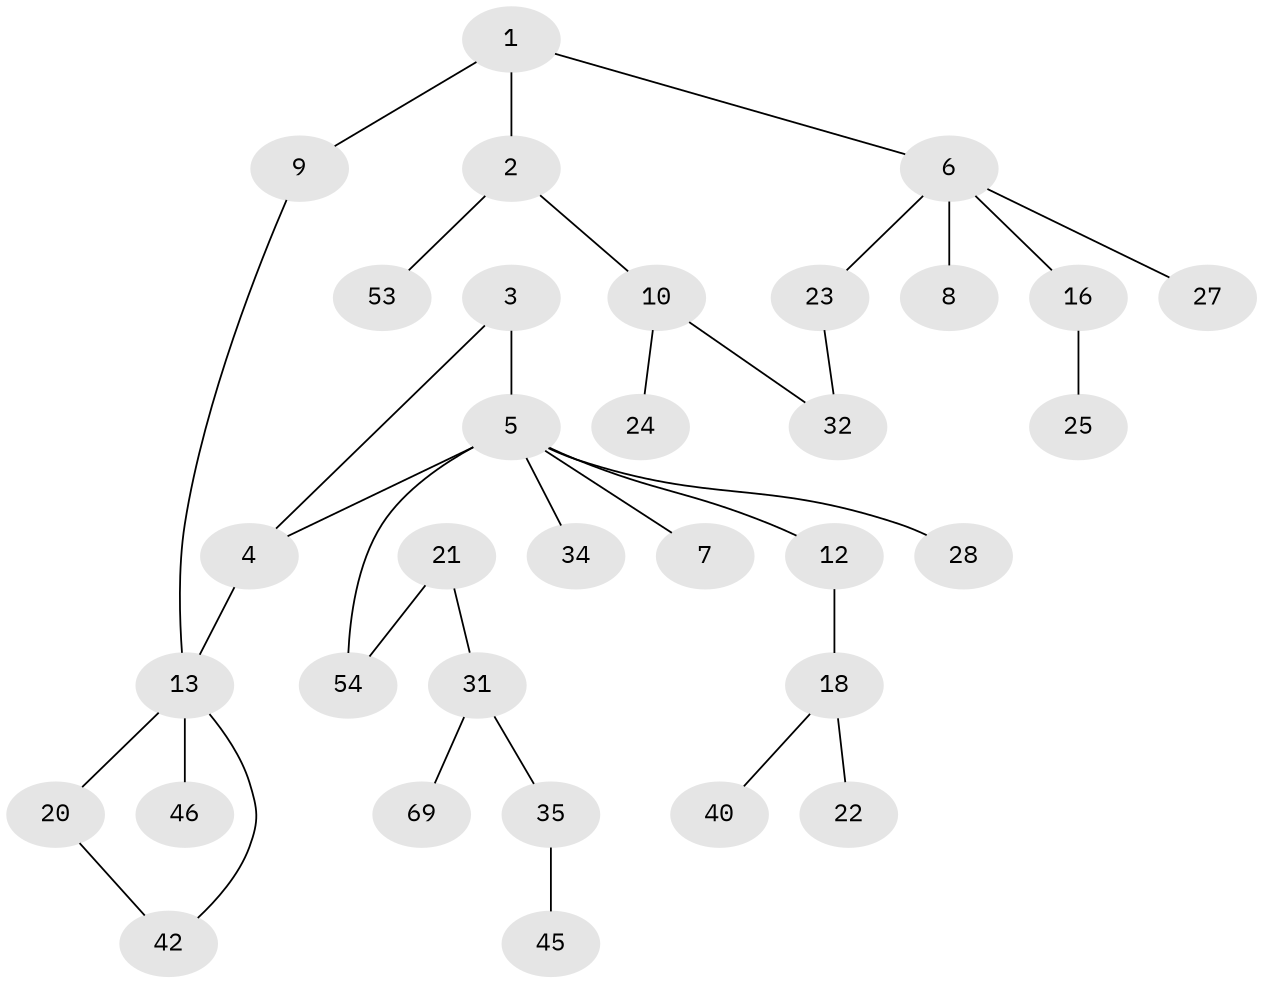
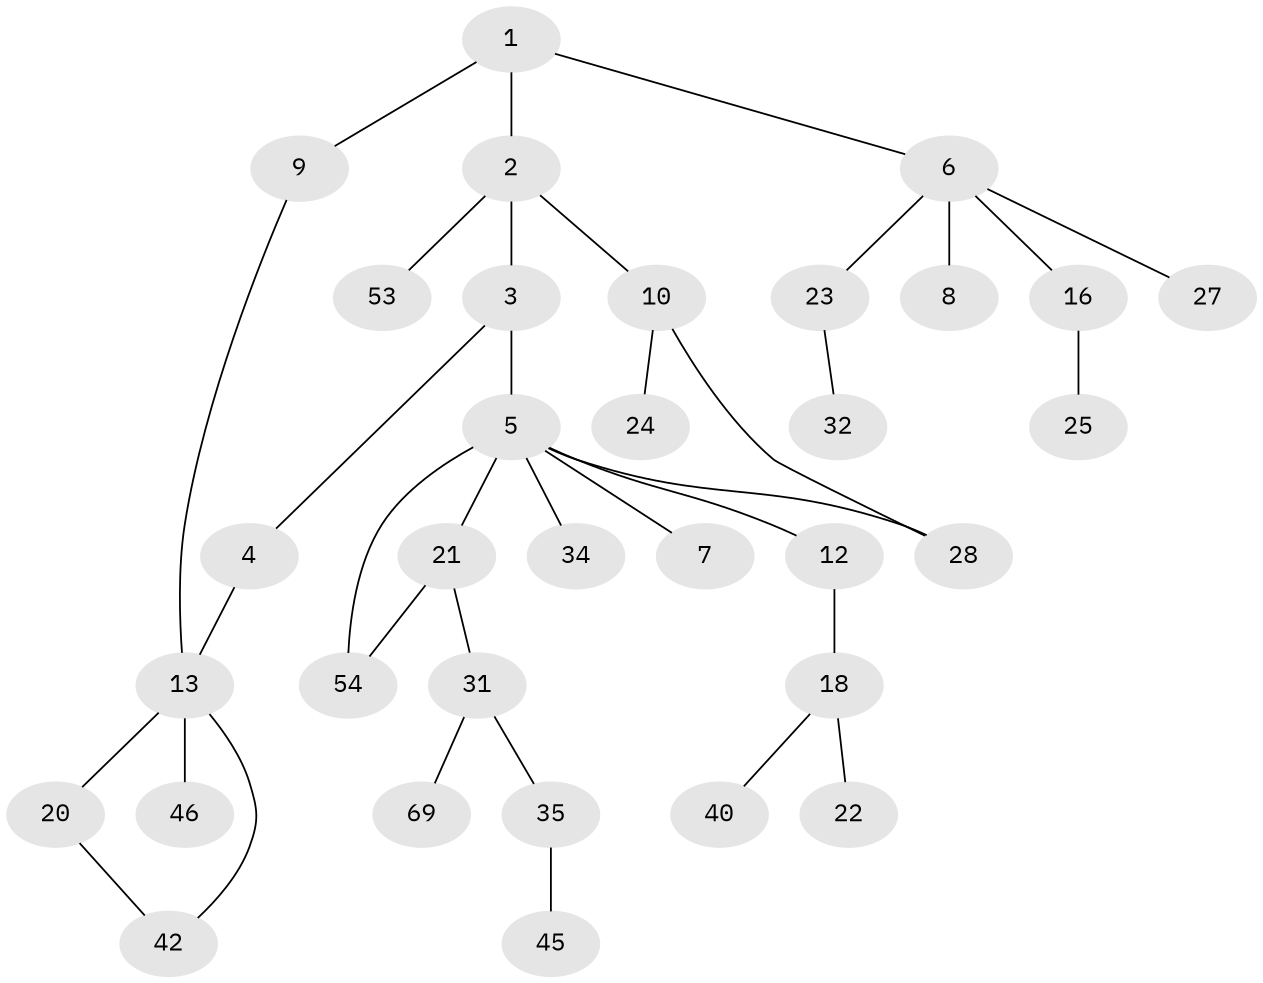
edge "2" -- "3": added
edge "10" -- "32": now "10" -- "28"
edge "5" -- "4": now "5" -- "21"
